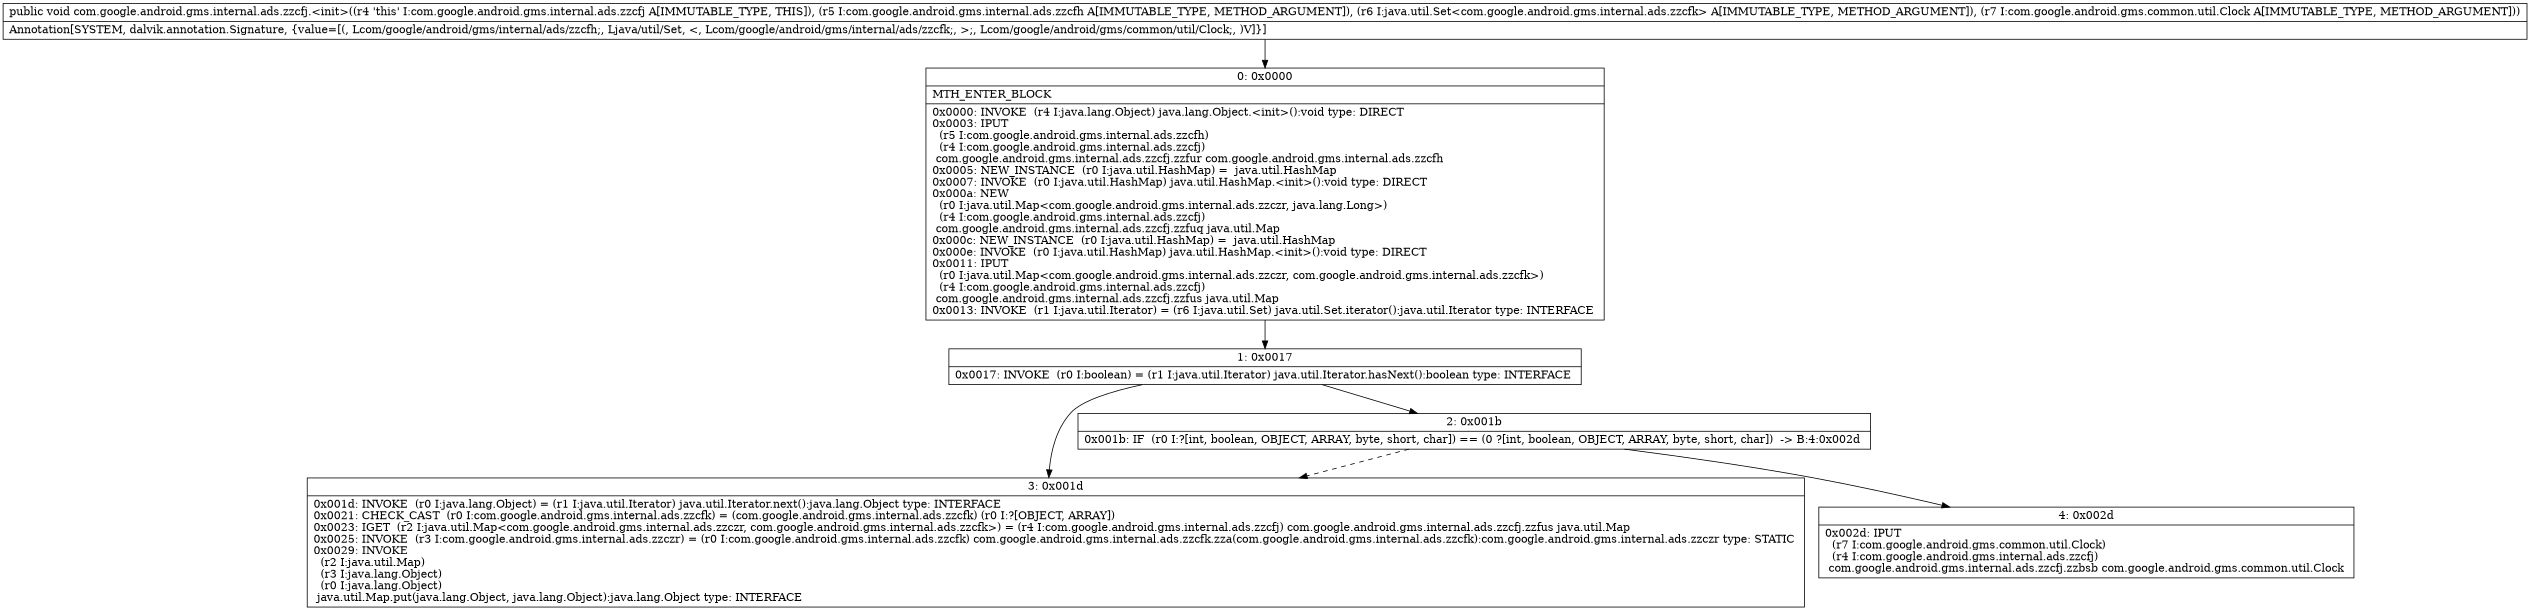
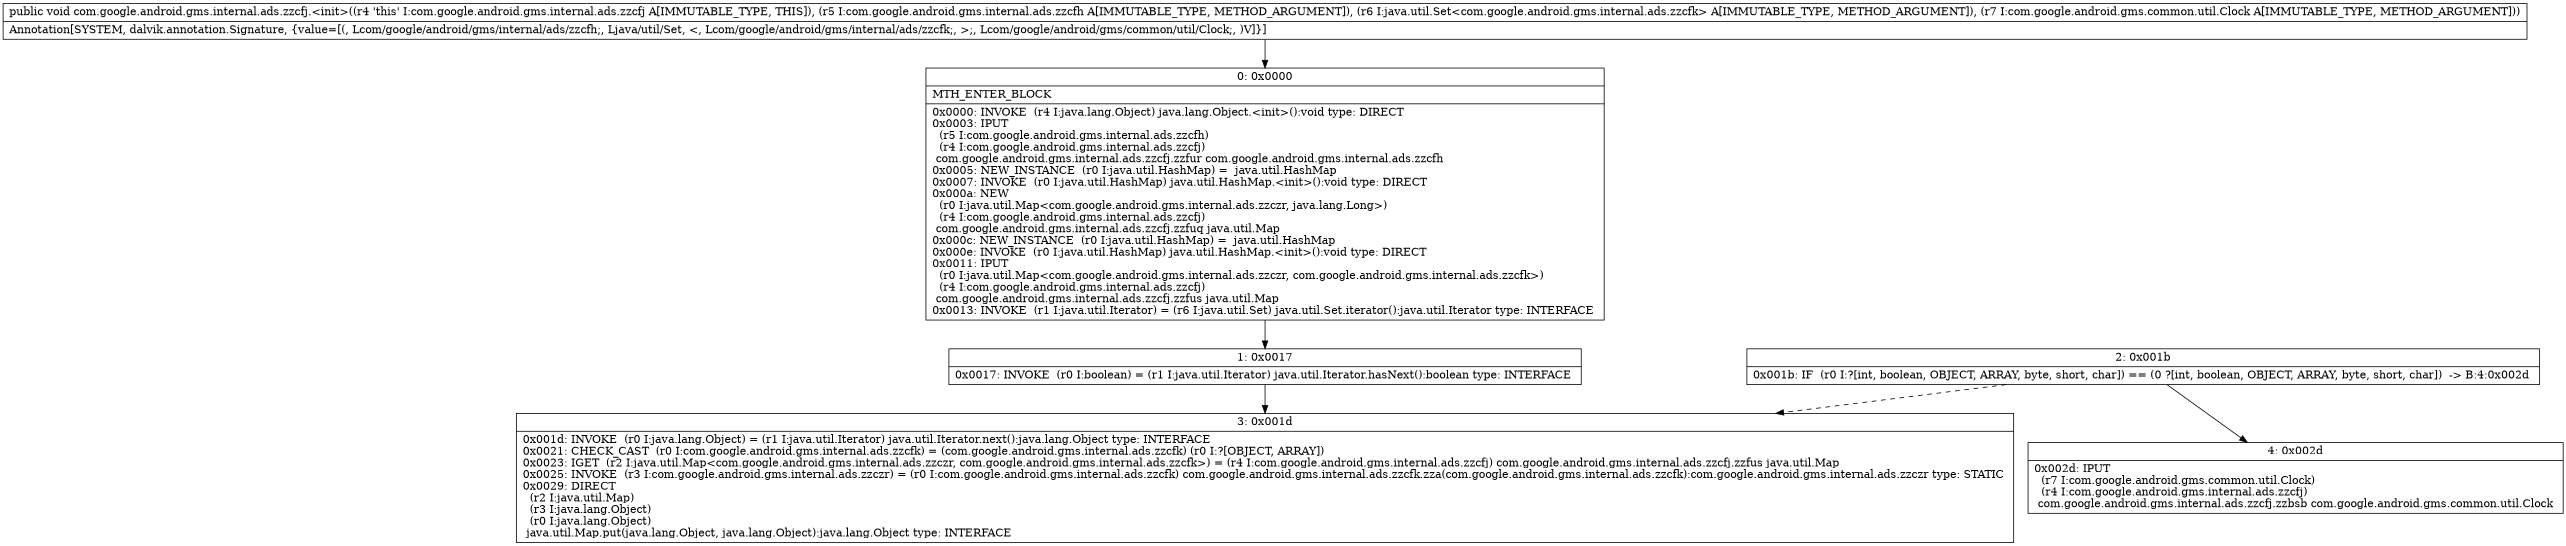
edge "1: 0x0017" -> "2: 0x001b": removed
node "3: 0x001d": text "0x0029: INVOKE" -> "0x0029: DIRECT"
